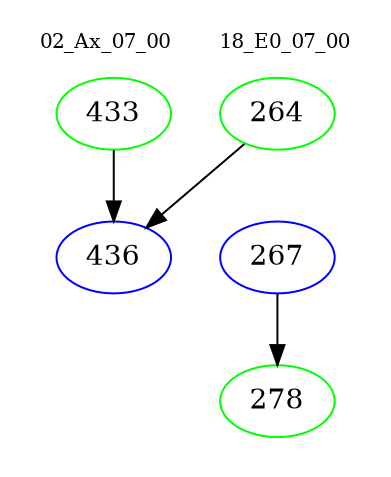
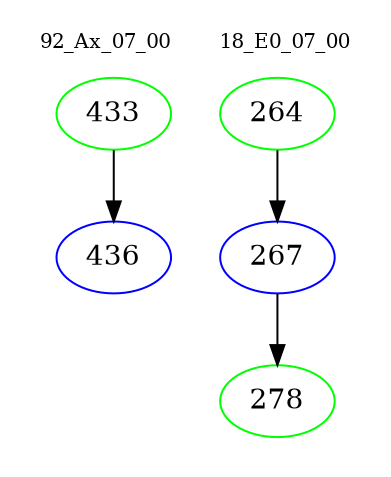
cluster "02_Ax_07_00": label "02_Ax_07_00" -> "92_Ax_07_00"
edge "264" -> "436": now "264" -> "267"
